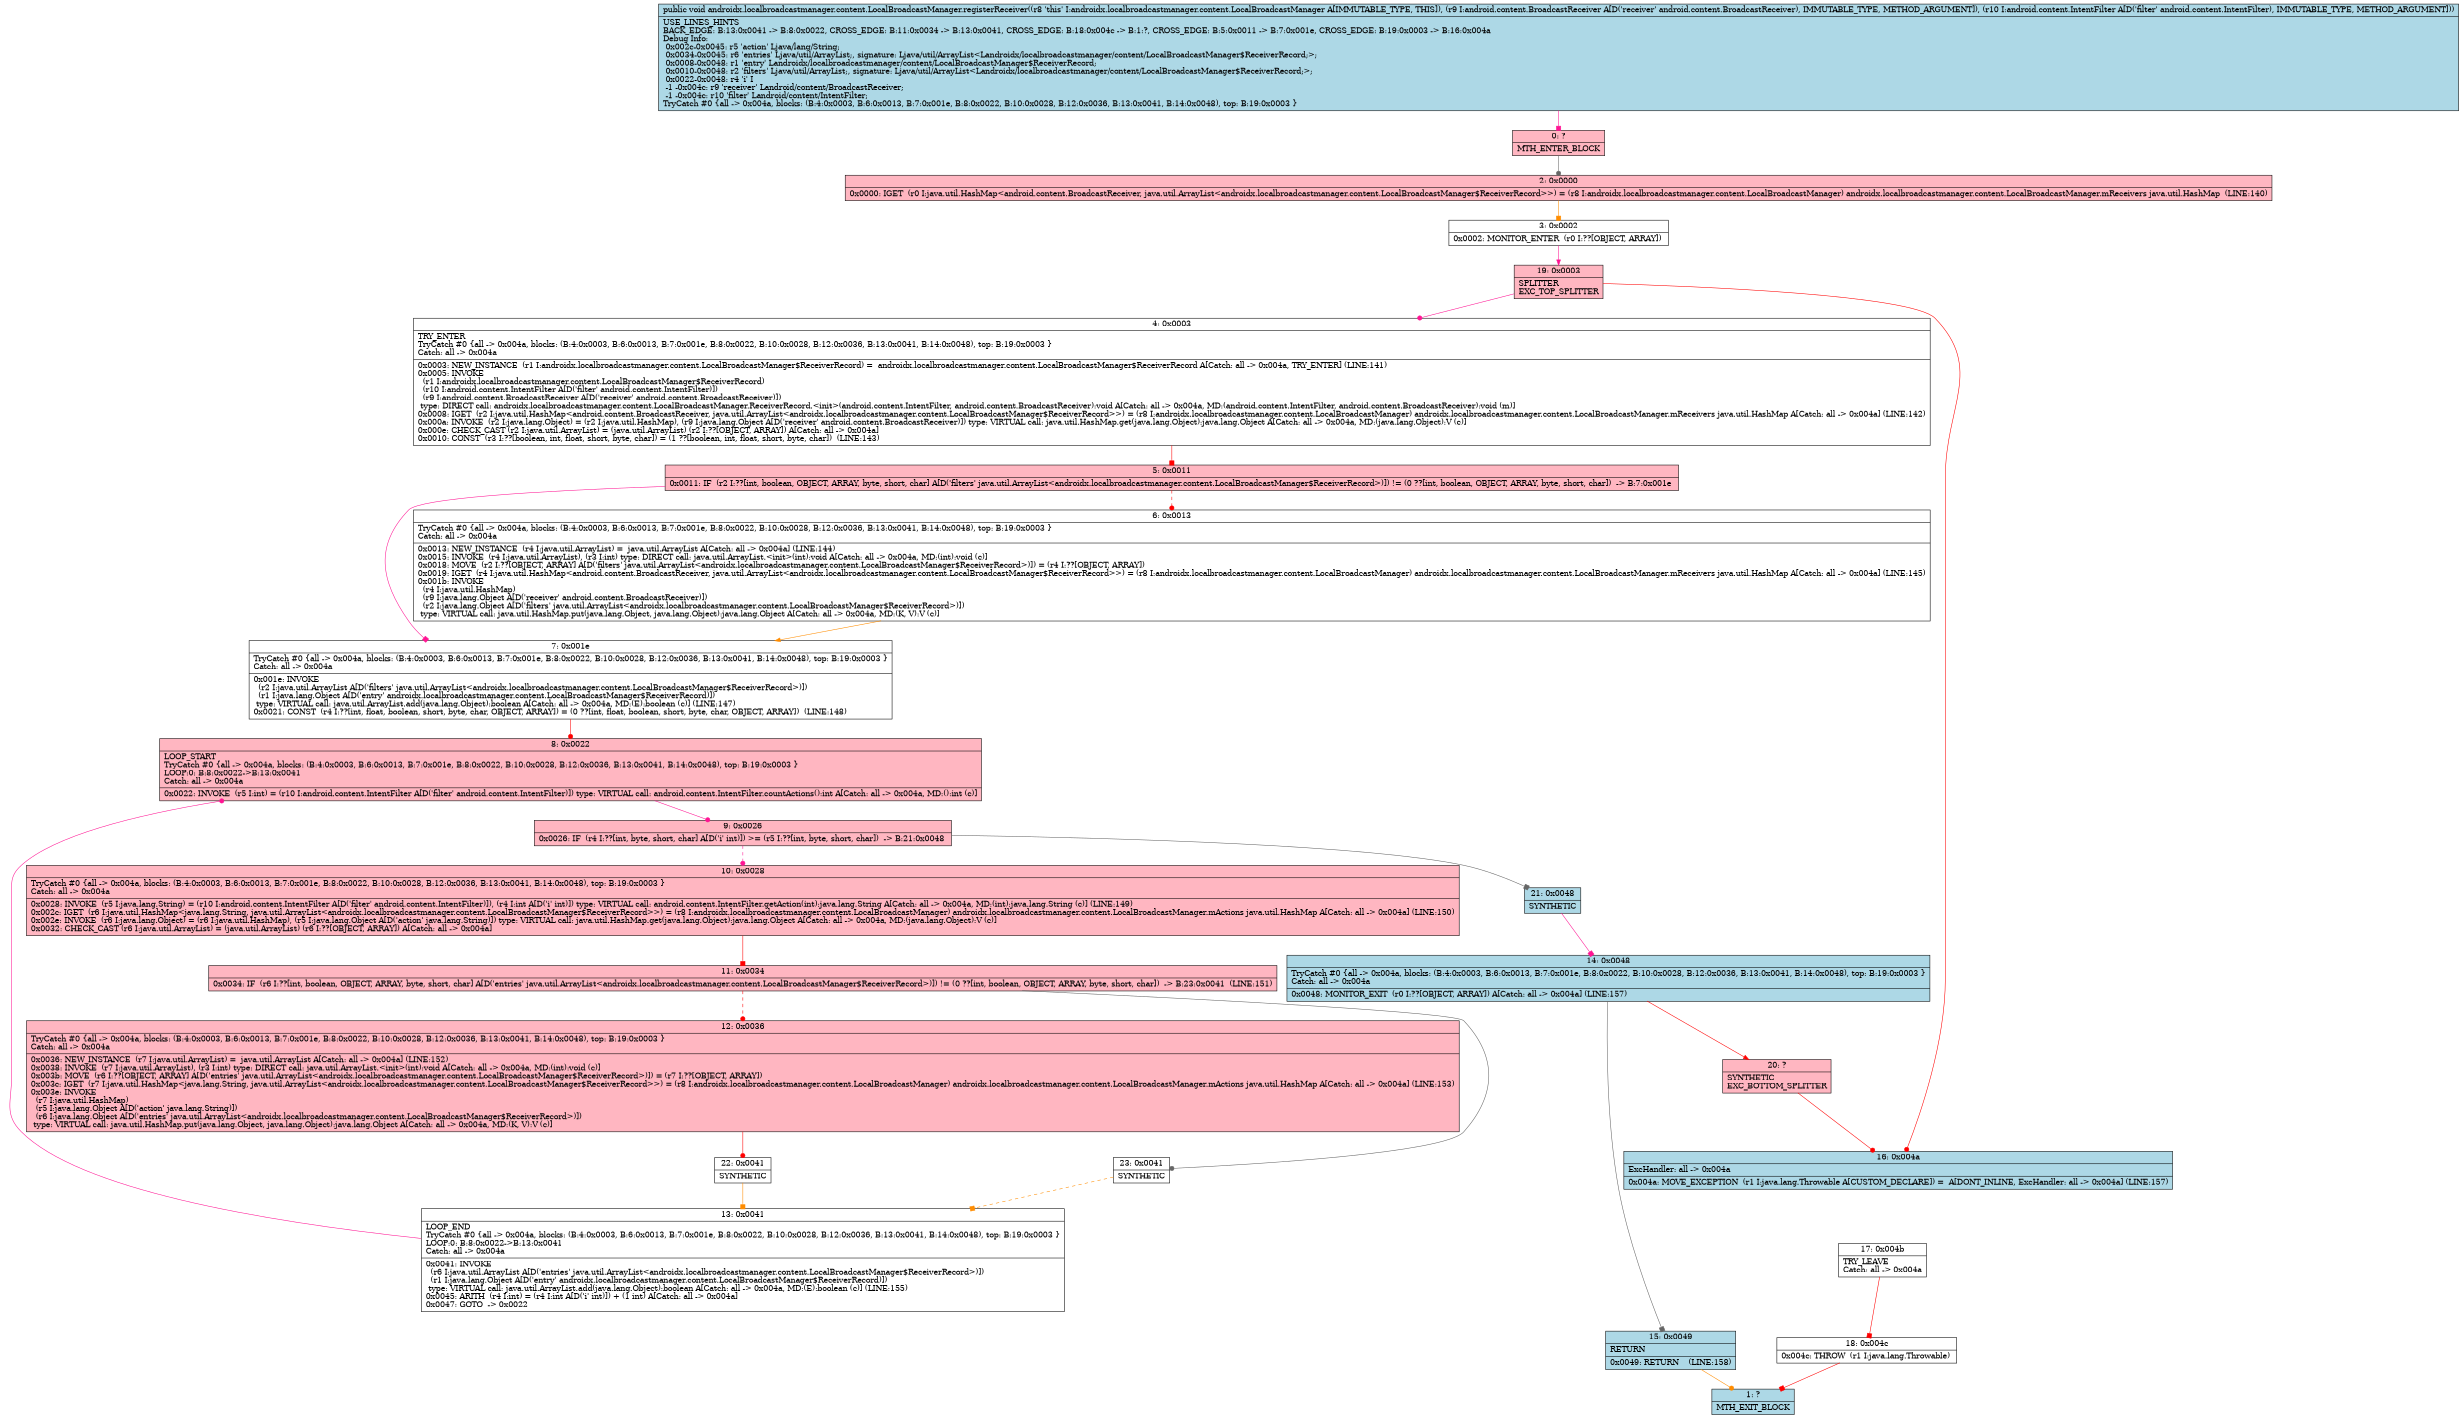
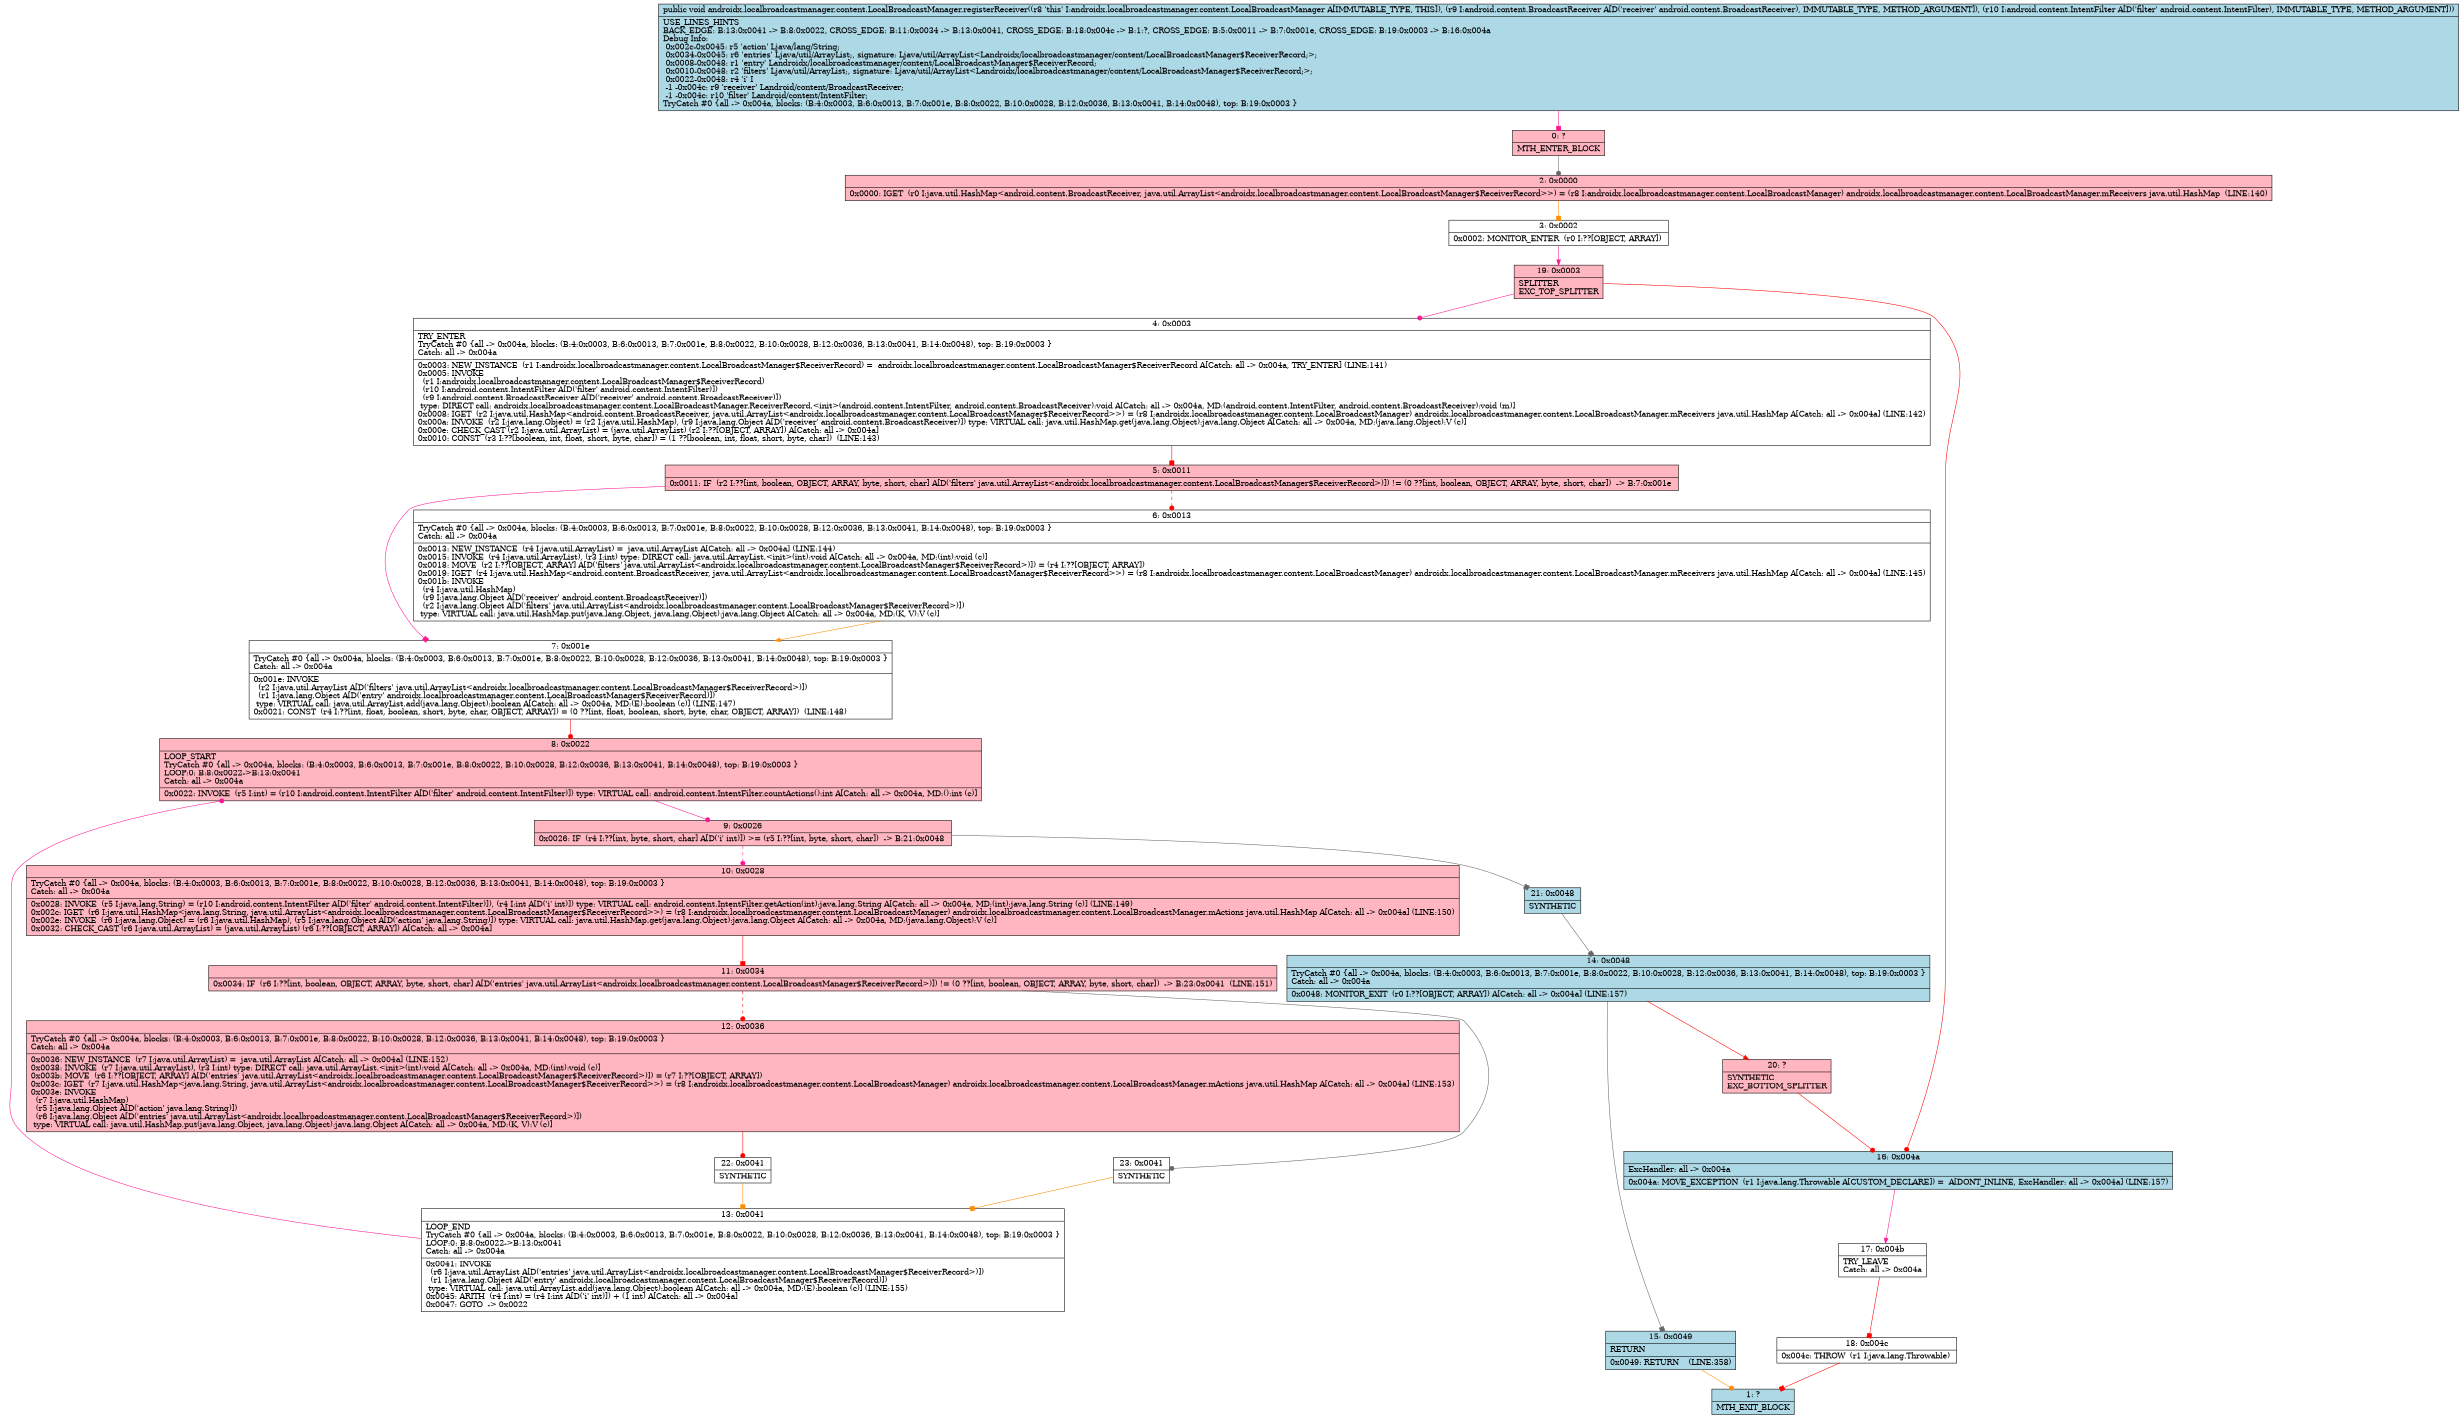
edge "21: 0x0048" -> "14: 0x0048": color deeppink -> gray40
edge "23: 0x0041" -> "13: 0x0041": style dashed -> solid
edge "16: 0x004a" -> "17: 0x004b": added
node "15: 0x0049": text "0x0049: RETURN    (LINE:158)" -> "0x0049: RETURN    (LINE:358)"
